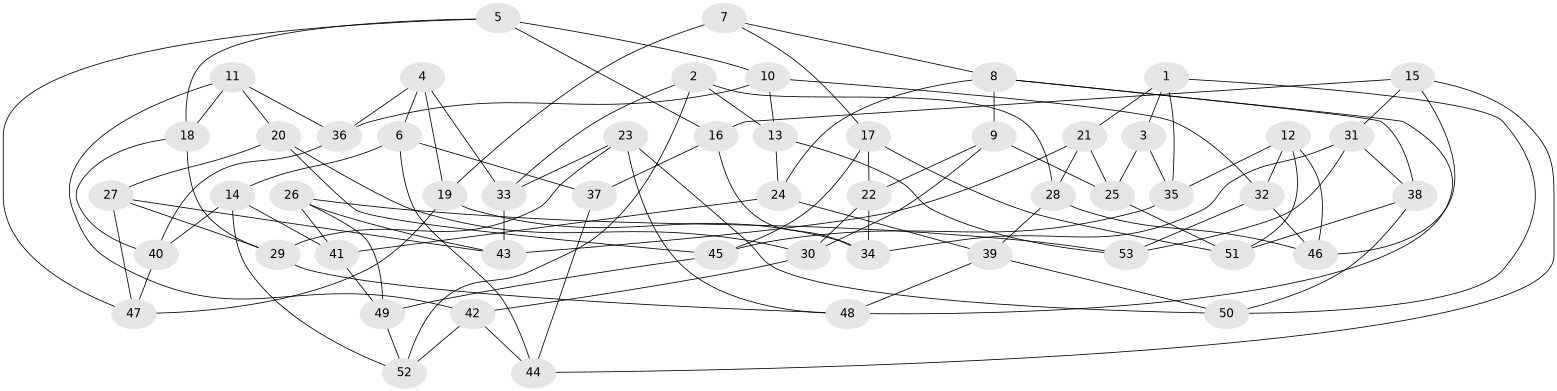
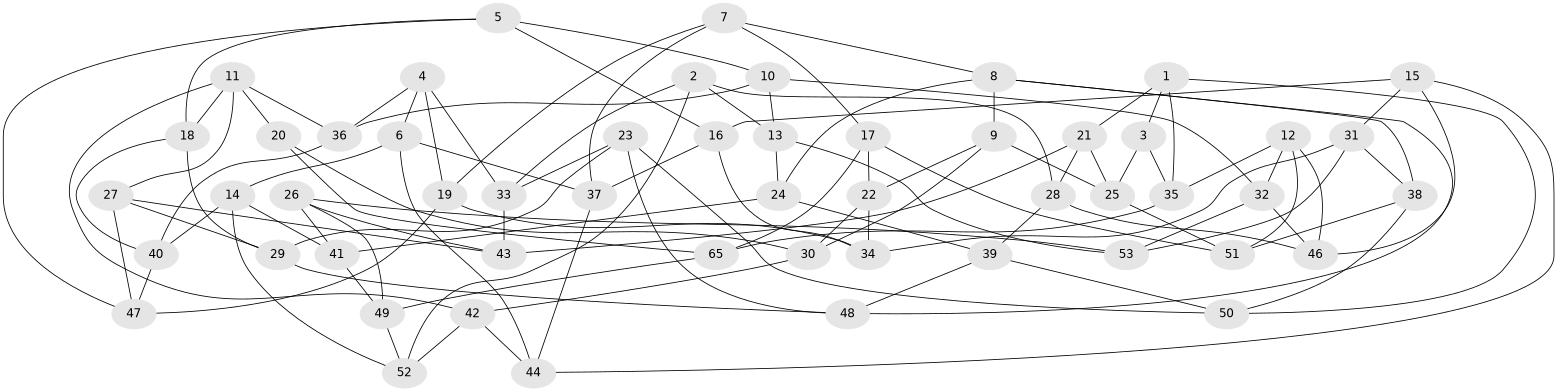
edge "7" -- "37": added
edge "20" -- "27": now "11" -- "27"
node "45": label "45" -> "65"
